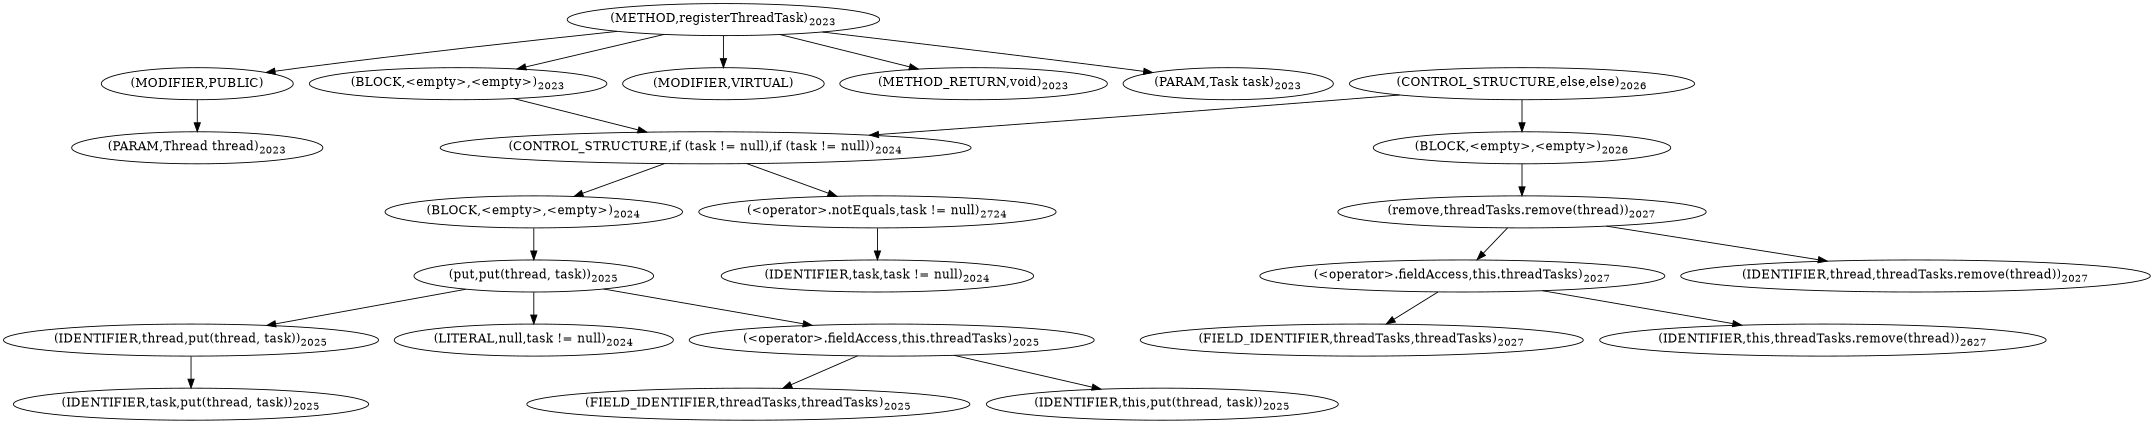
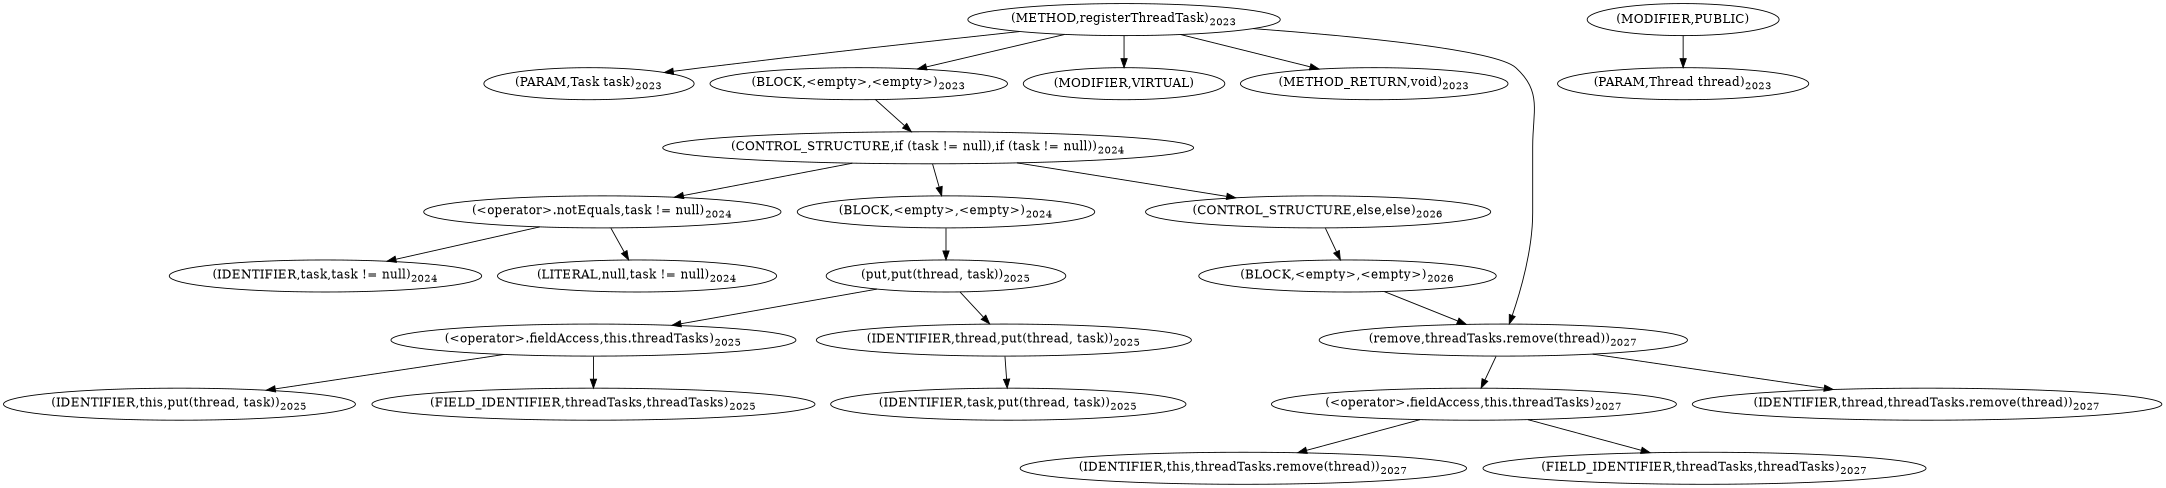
edge "(METHOD,registerThreadTask)" -> "(MODIFIER,PUBLIC)": now "(METHOD,registerThreadTask)" -> "(remove,threadTasks.remove(thread))"
edge "(CONTROL_STRUCTURE,else,else)" -> "(CONTROL_STRUCTURE,if (task != null),if (task != null))": reversed
node "(<operator>.notEquals,task != null)": text "2724" -> "2024"
edge "(put,put(thread, task))" -> "(LITERAL,null,task != null)": now "(<operator>.notEquals,task != null)" -> "(LITERAL,null,task != null)"
node "(IDENTIFIER,this,threadTasks.remove(thread))": text "2627" -> "2027"
